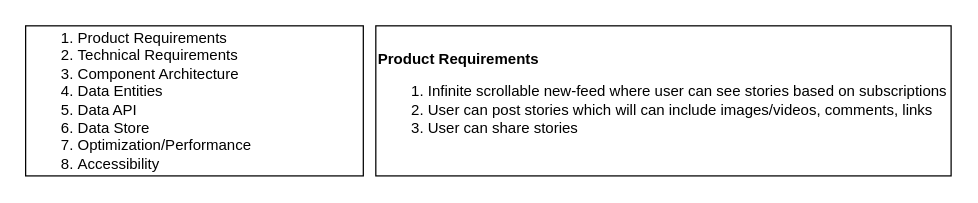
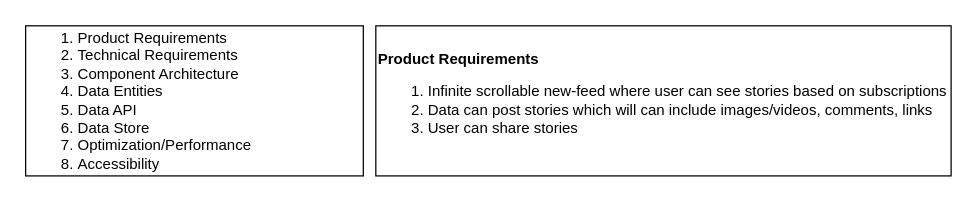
node "Product Requirements Infinite scrollable new-feed where user can see stories based on subscriptions User can post stories which will can include images/videos, comments, links User can share stories": label "Product Requirements Infinite scrollable new-feed where user can see stories based on subscriptions User can post stories which will can include images/videos, comments, links User can share stories" -> "Product Requirements Infinite scrollable new-feed where user can see stories based on subscriptions Data can post stories which will can include images/videos, comments, links User can share stories"
